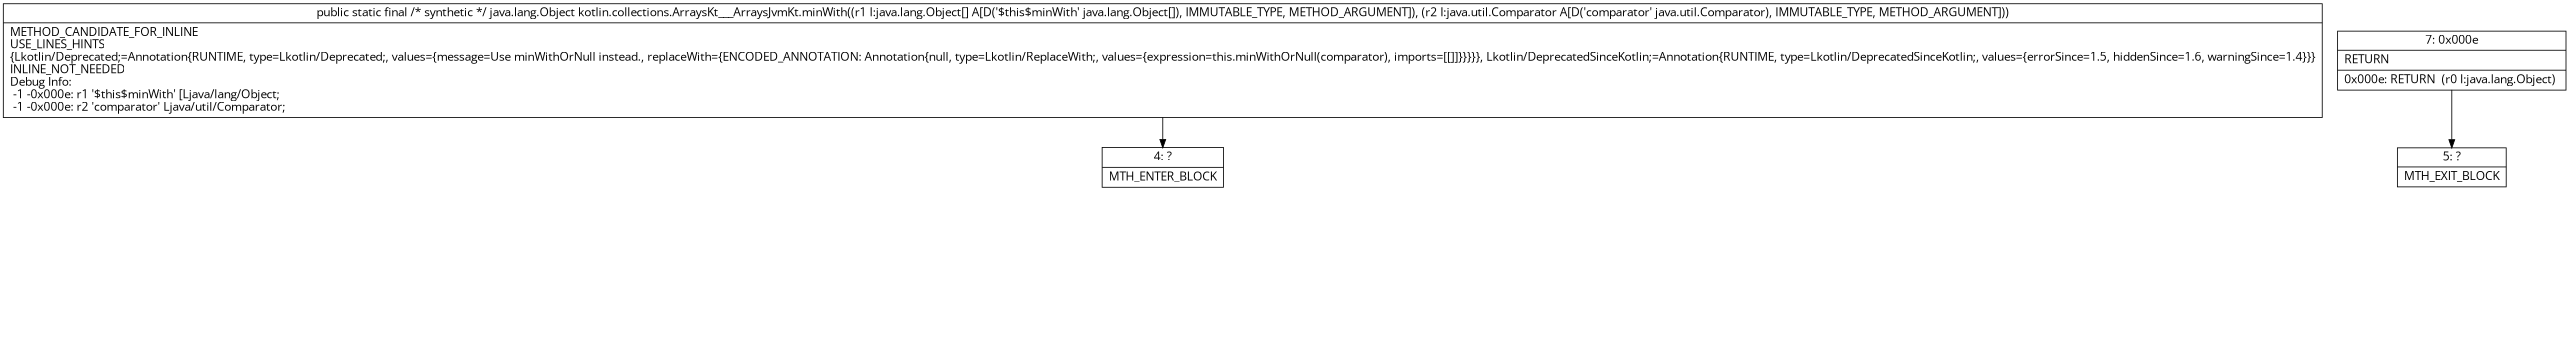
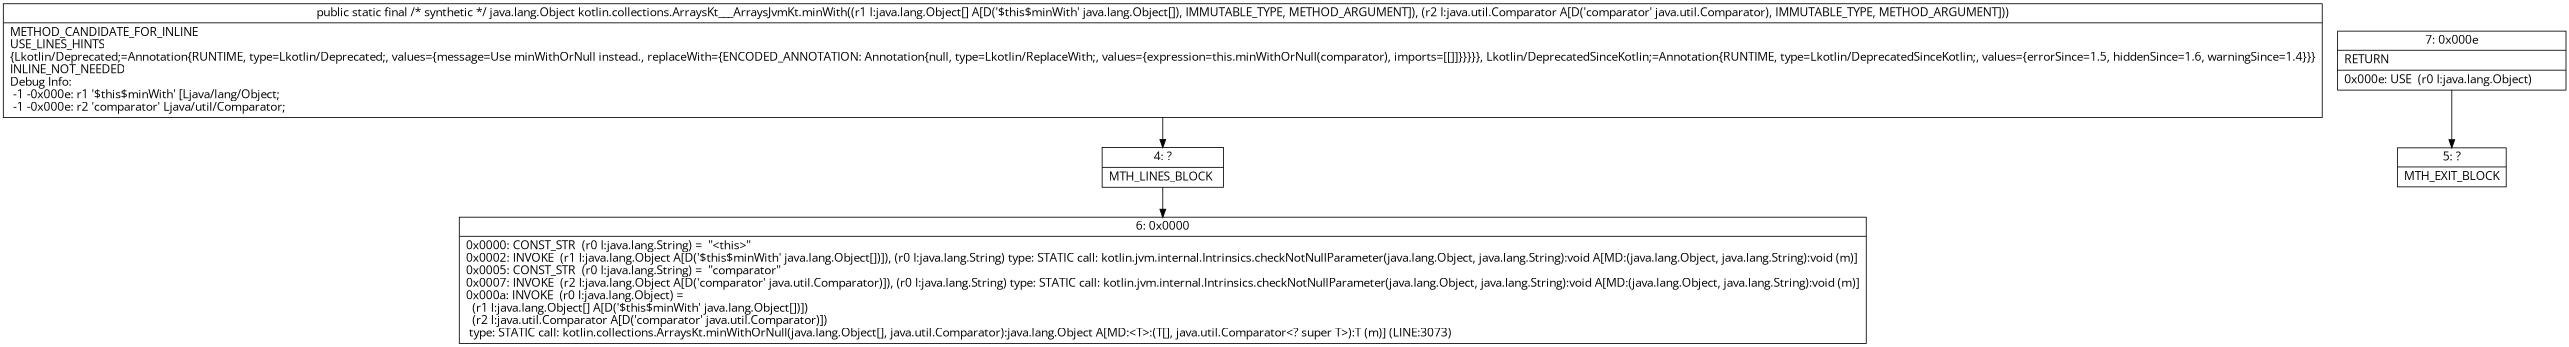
node "7: 0x000e": text "0x000e: RETURN  (r0 I:java.lang.Object)" -> "0x000e: USE  (r0 I:java.lang.Object)"
node "4: ?": text "MTH_ENTER_BLOCK" -> "MTH_LINES_BLOCK"
node "6: 0x0000": added
